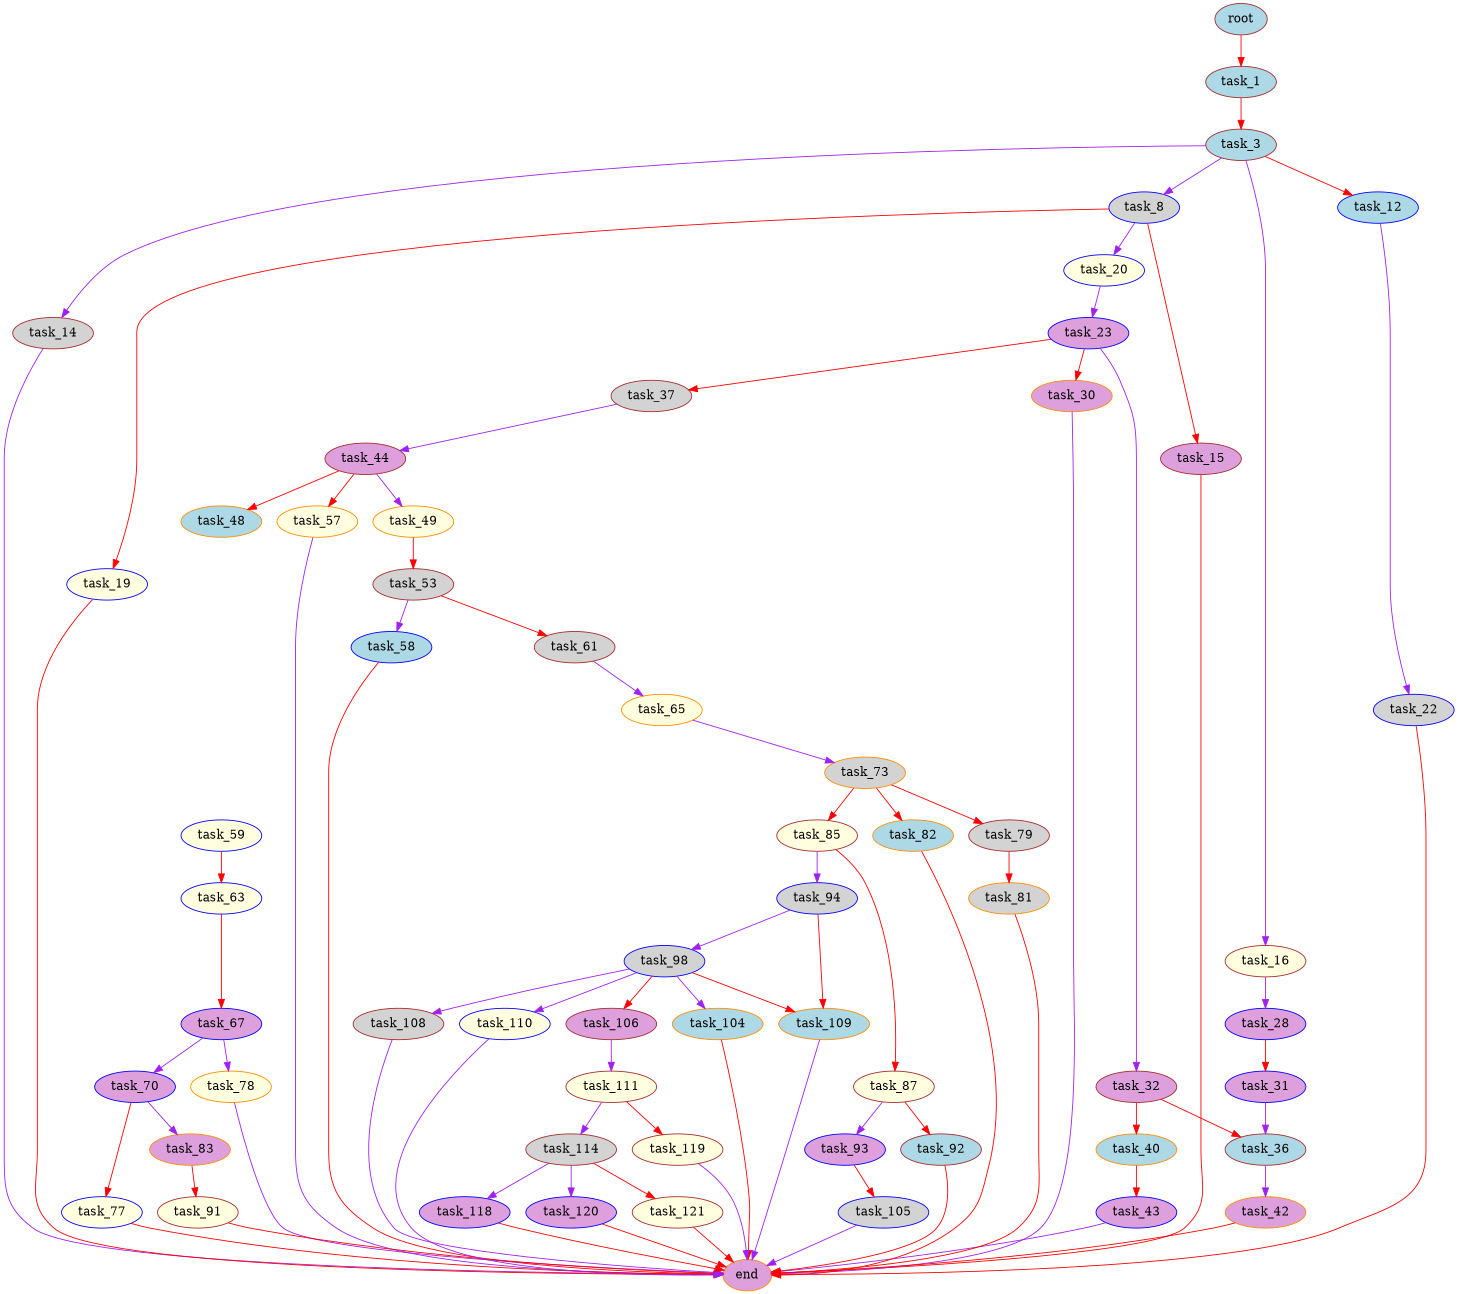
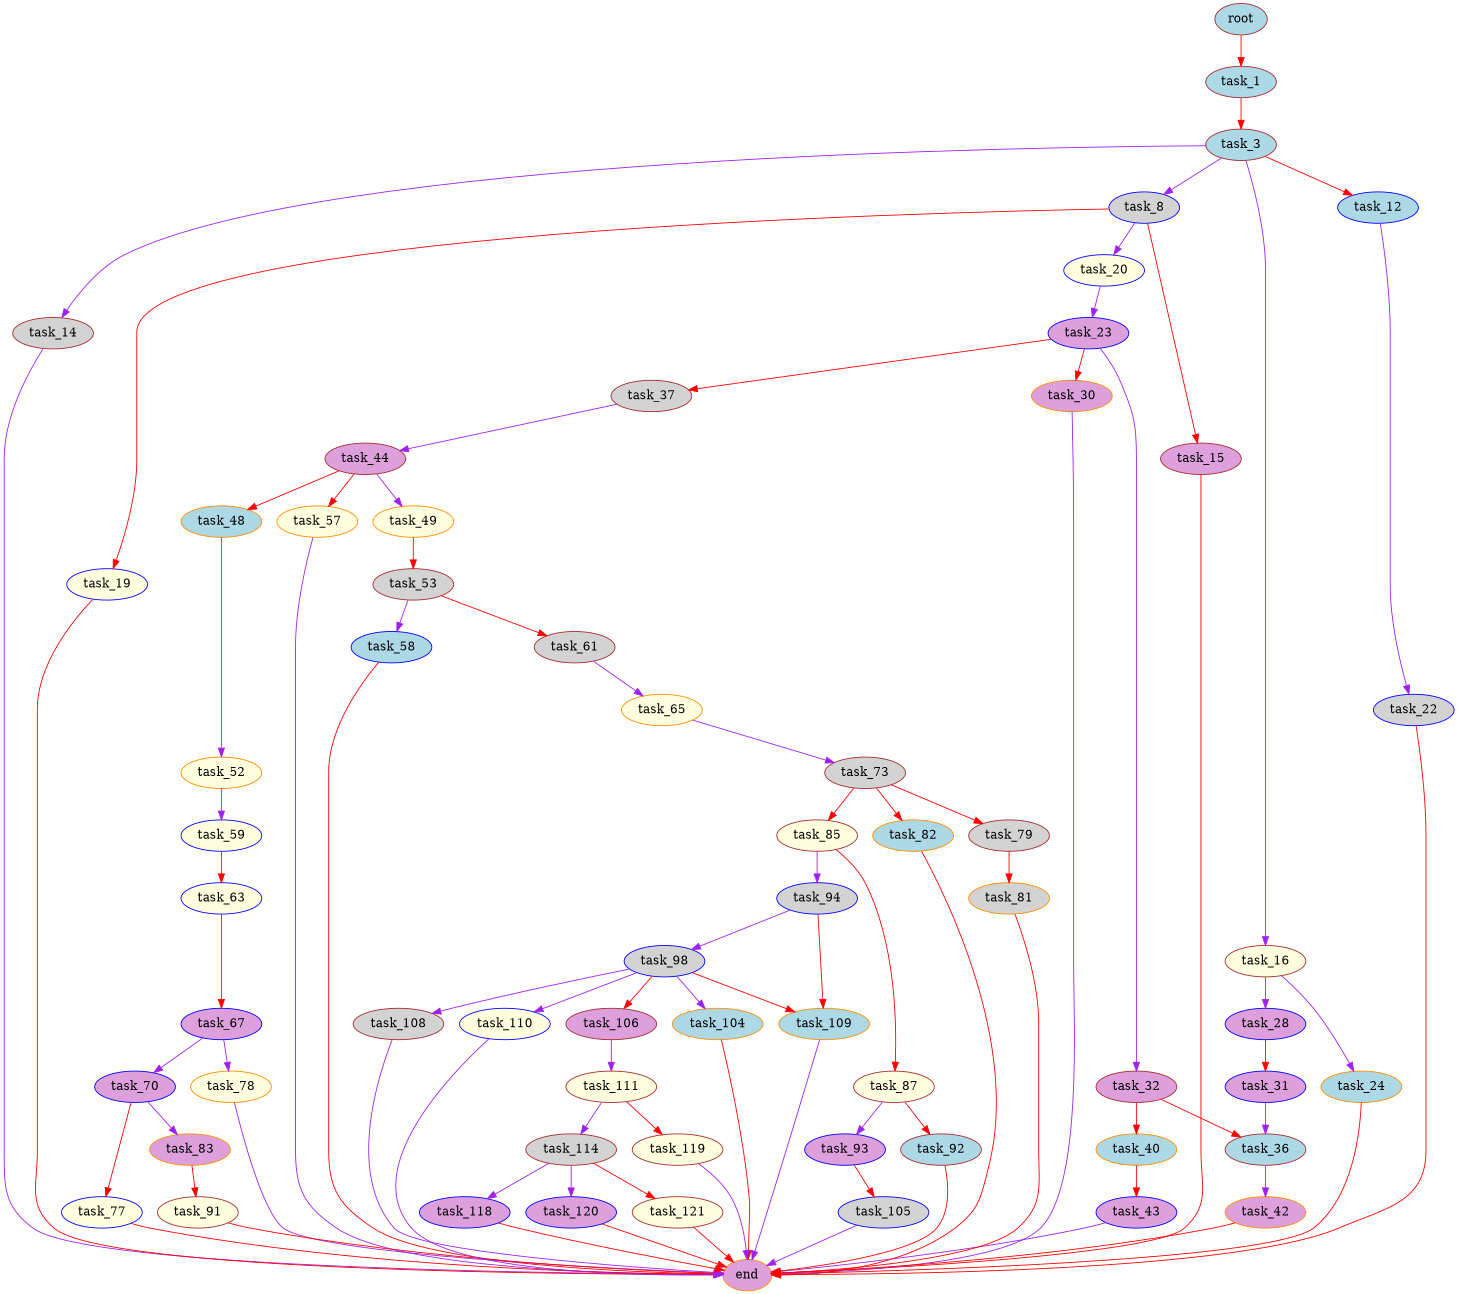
node "task_52": added
node "task_73": color darkorange -> brown
node "task_24": added
